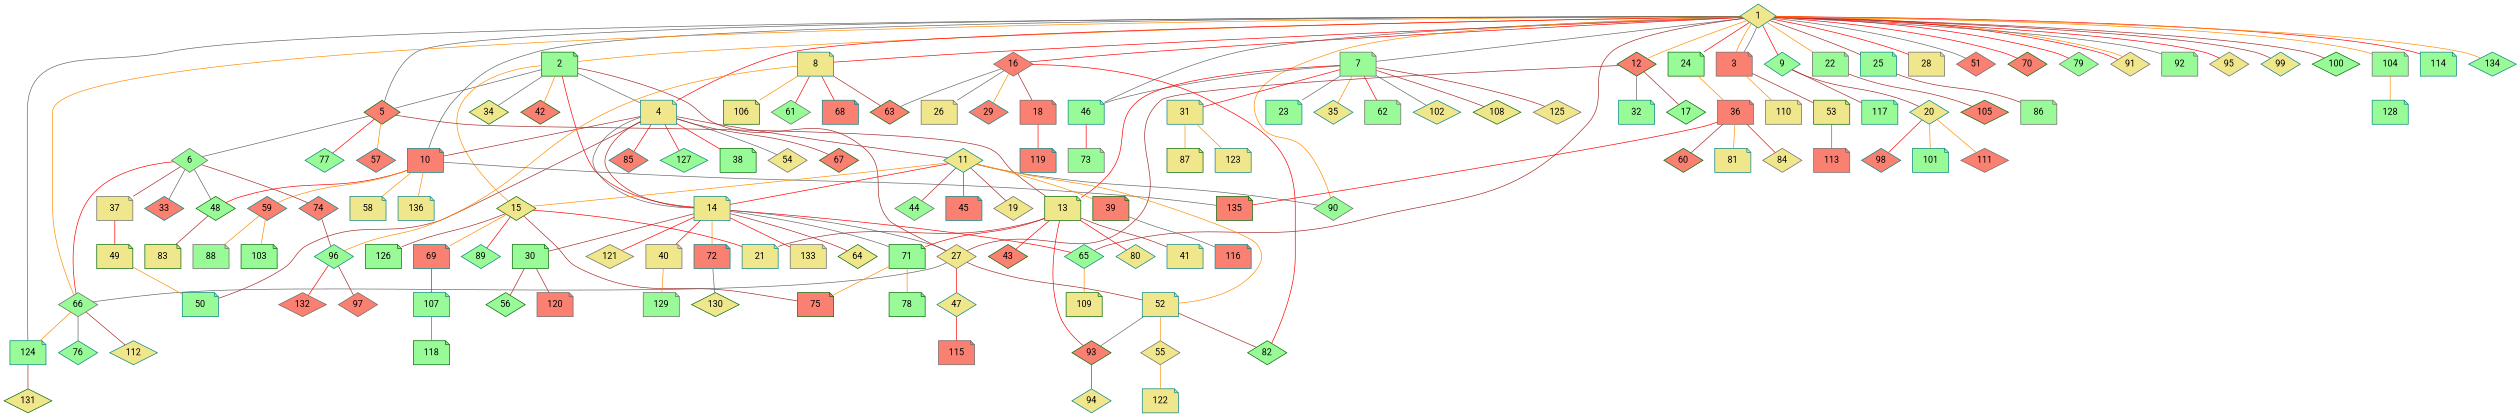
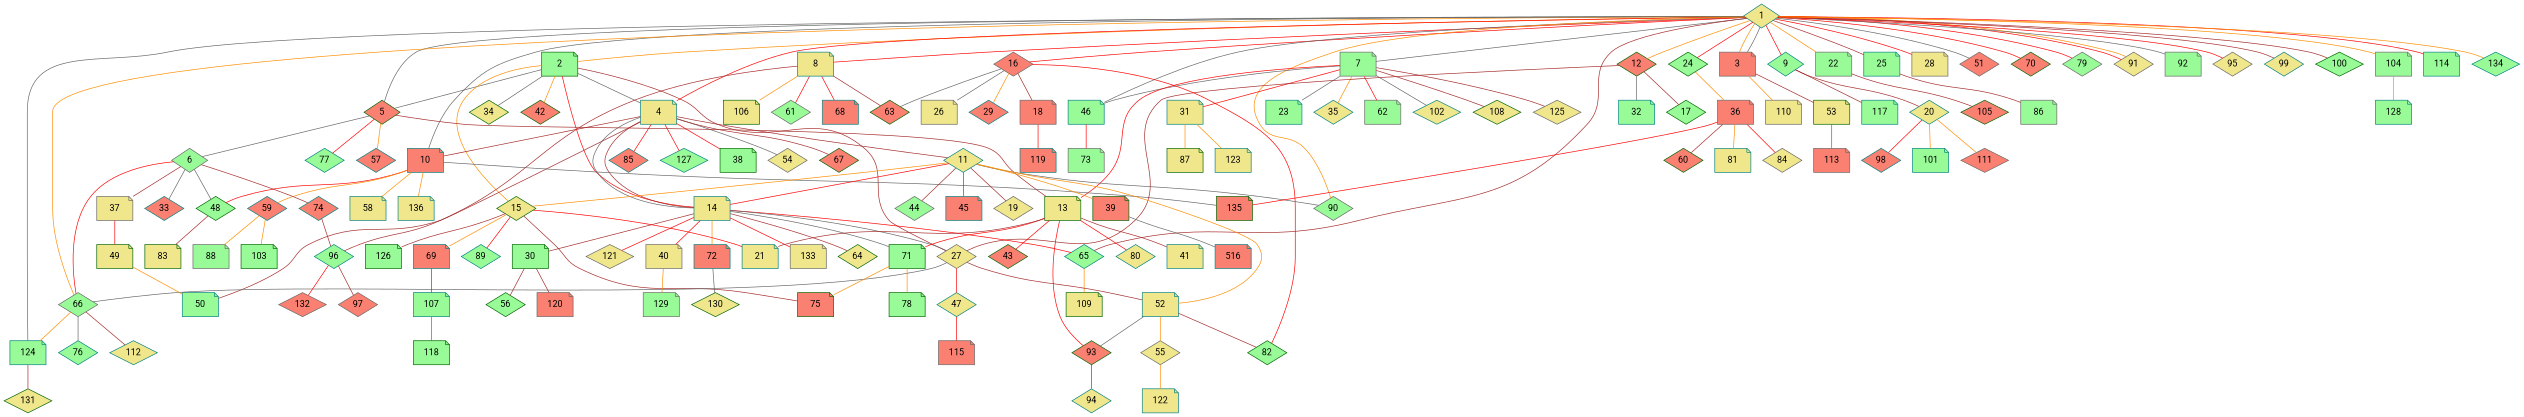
node "24": shape note -> diamond
edge "8" -- "96": color darkorange -> brown
node "116": label "116" -> "516"
